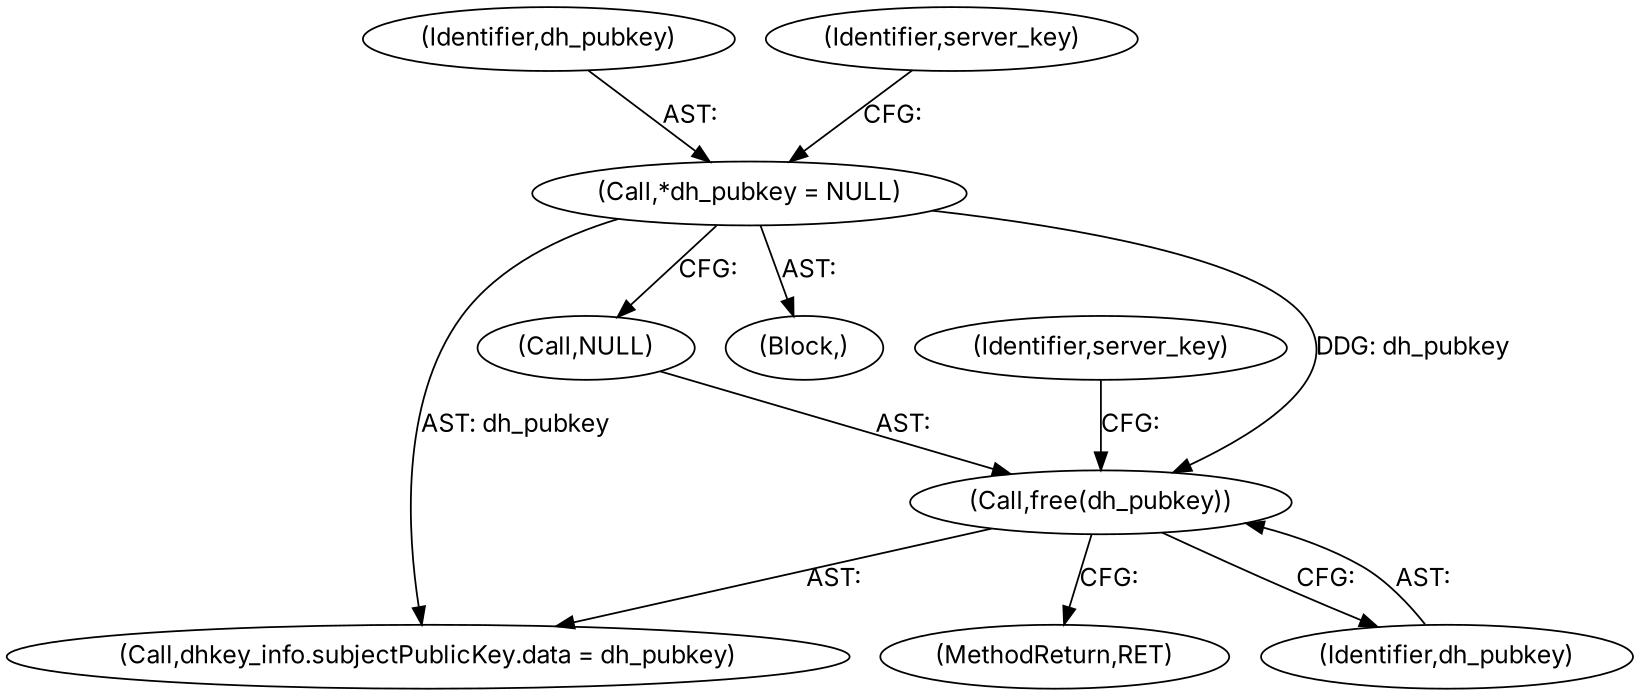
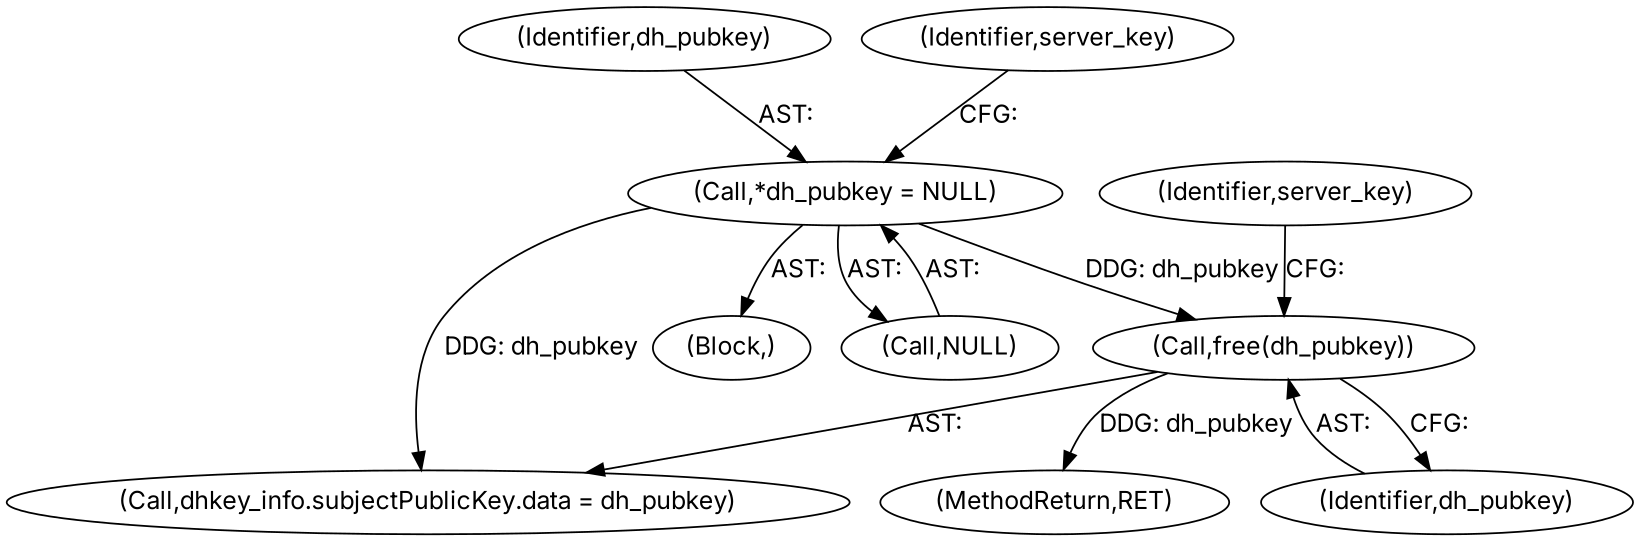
edge "(Call,*dh_pubkey = NULL)" -> "(Call,NULL)": label "CFG: " -> "AST: "
edge "(Call,NULL)" -> "(Call,free(dh_pubkey))": now "(Call,NULL)" -> "(Call,*dh_pubkey = NULL)"
edge "(Call,*dh_pubkey = NULL)" -> "(Call,dhkey_info.subjectPublicKey.data = dh_pubkey)": label "AST: dh_pubkey" -> "DDG: dh_pubkey"
edge "(Call,free(dh_pubkey))" -> "(MethodReturn,RET)": label "CFG: " -> "DDG: dh_pubkey"
